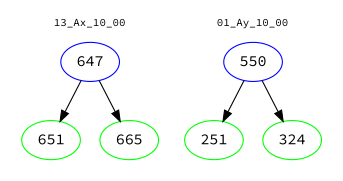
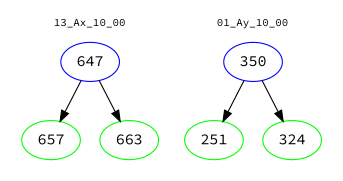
node "550": label "550" -> "350"
node "651": label "651" -> "657"
node "665": label "665" -> "663"
